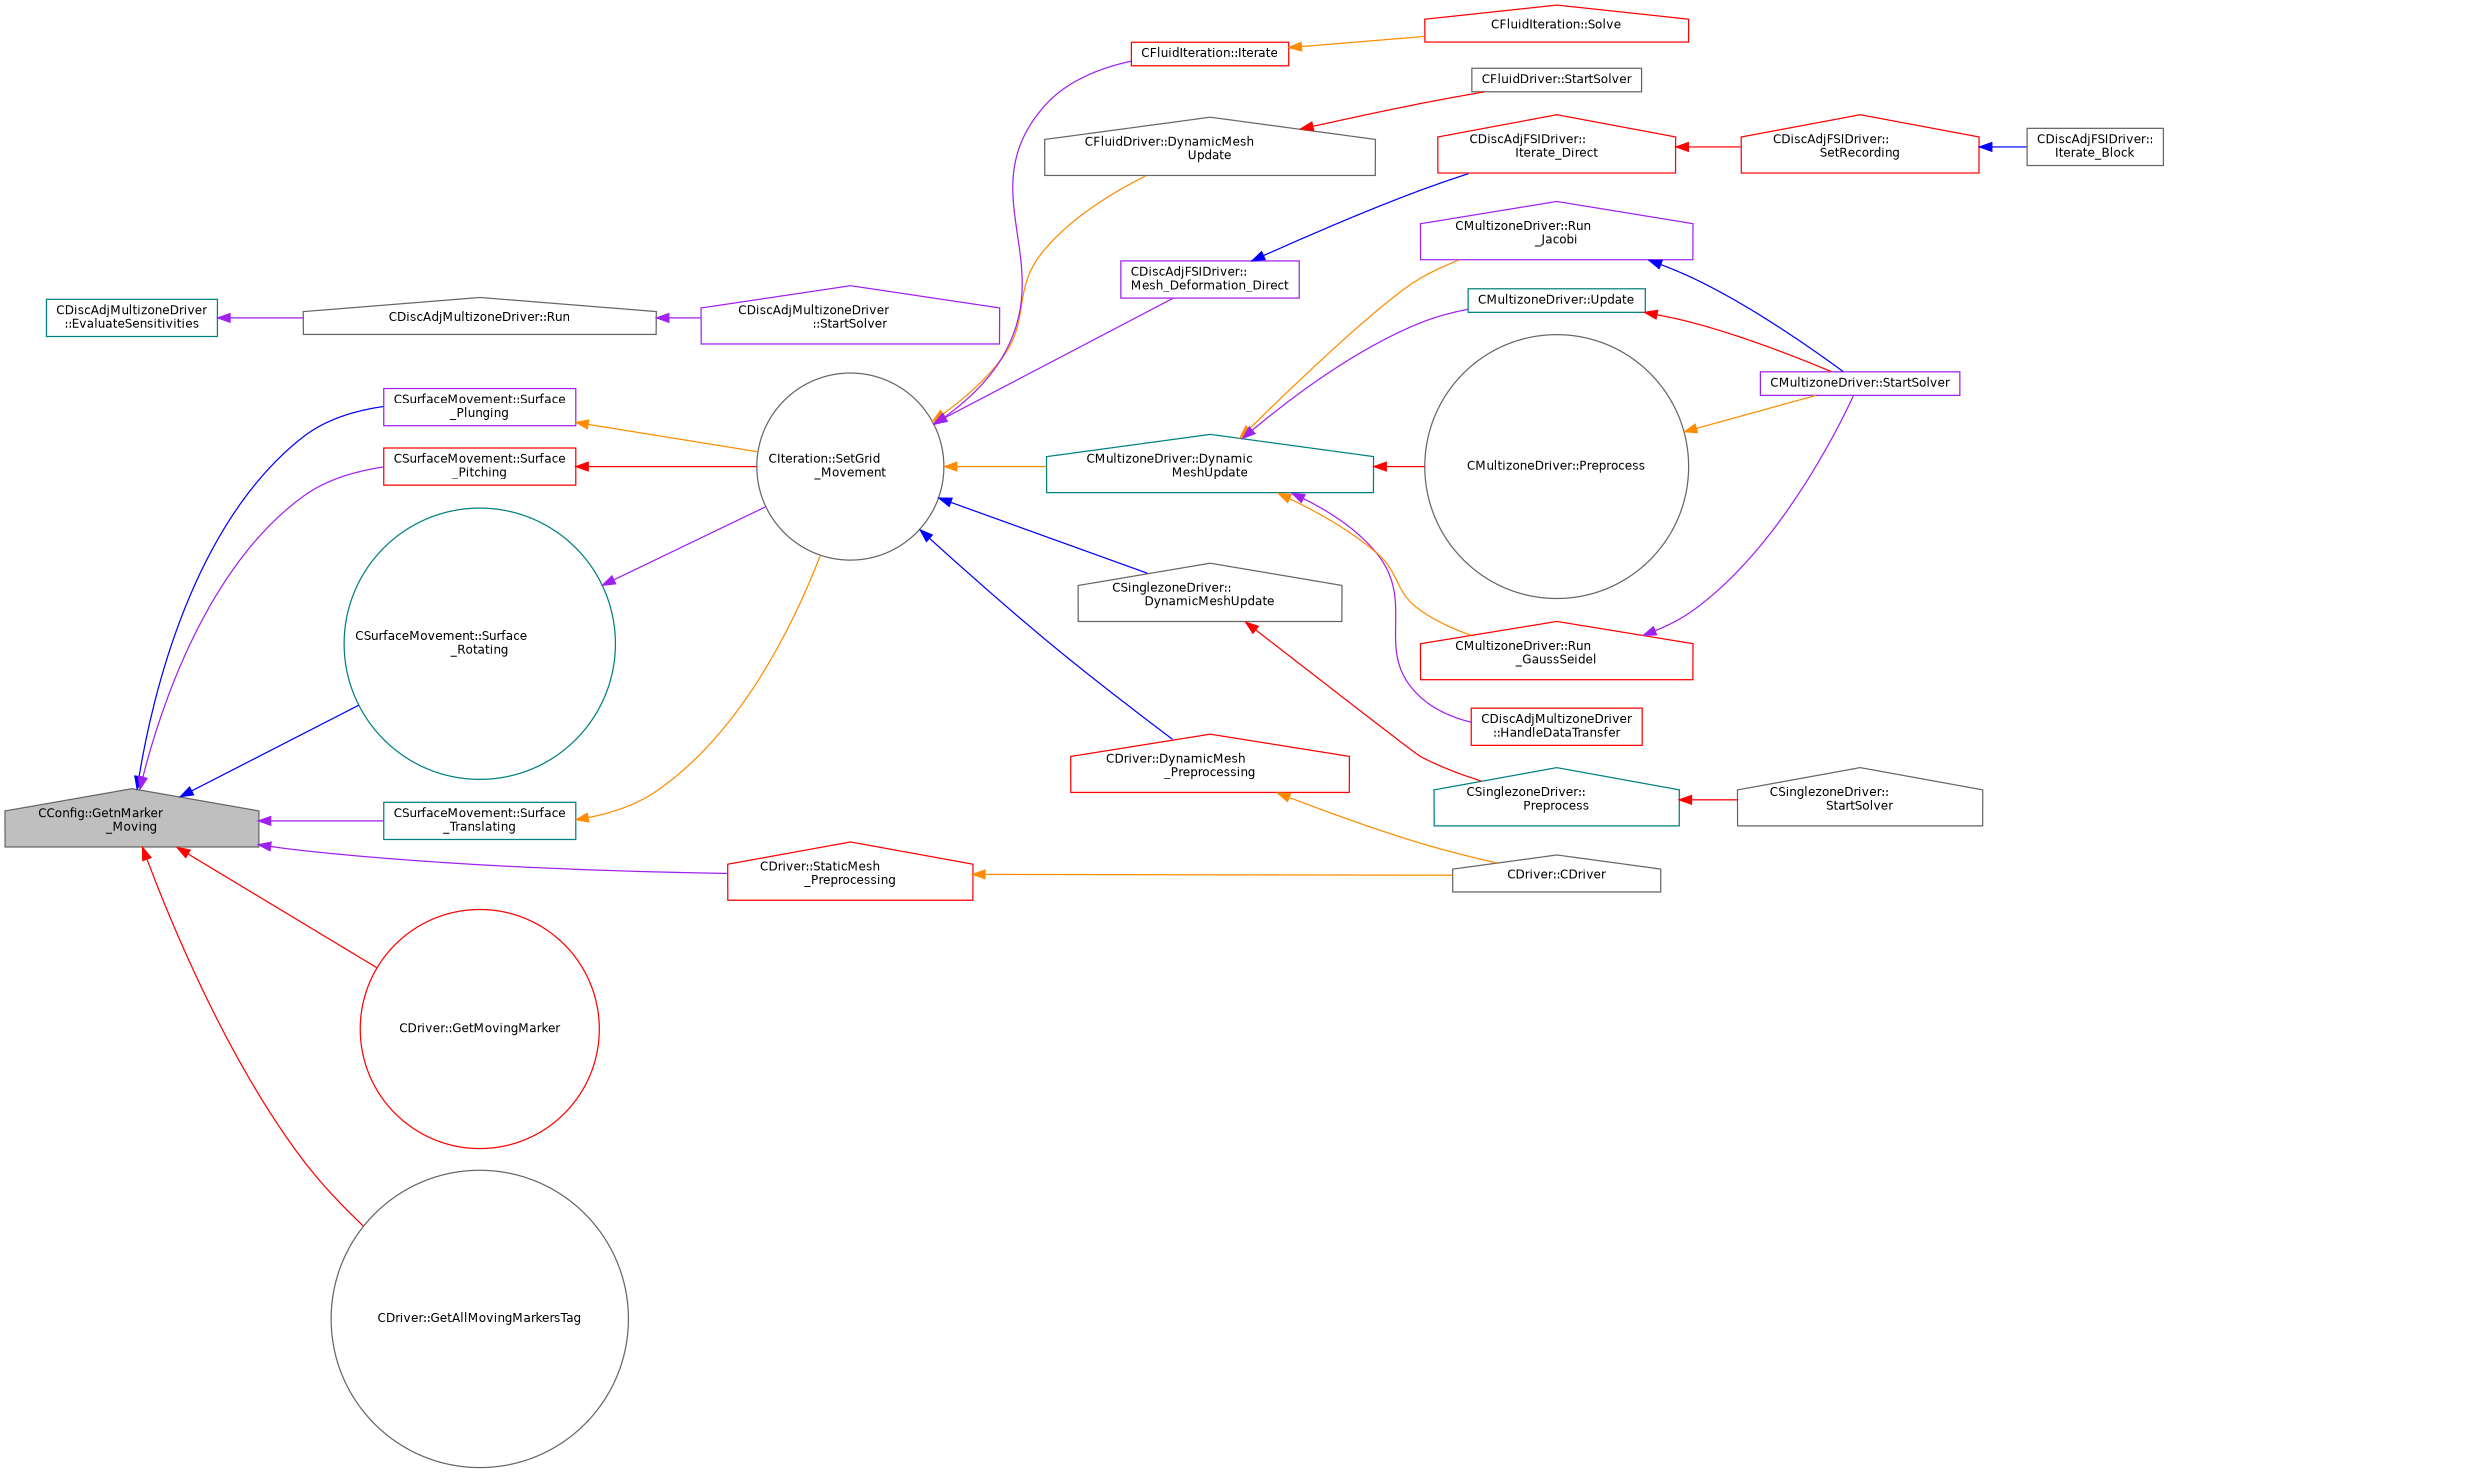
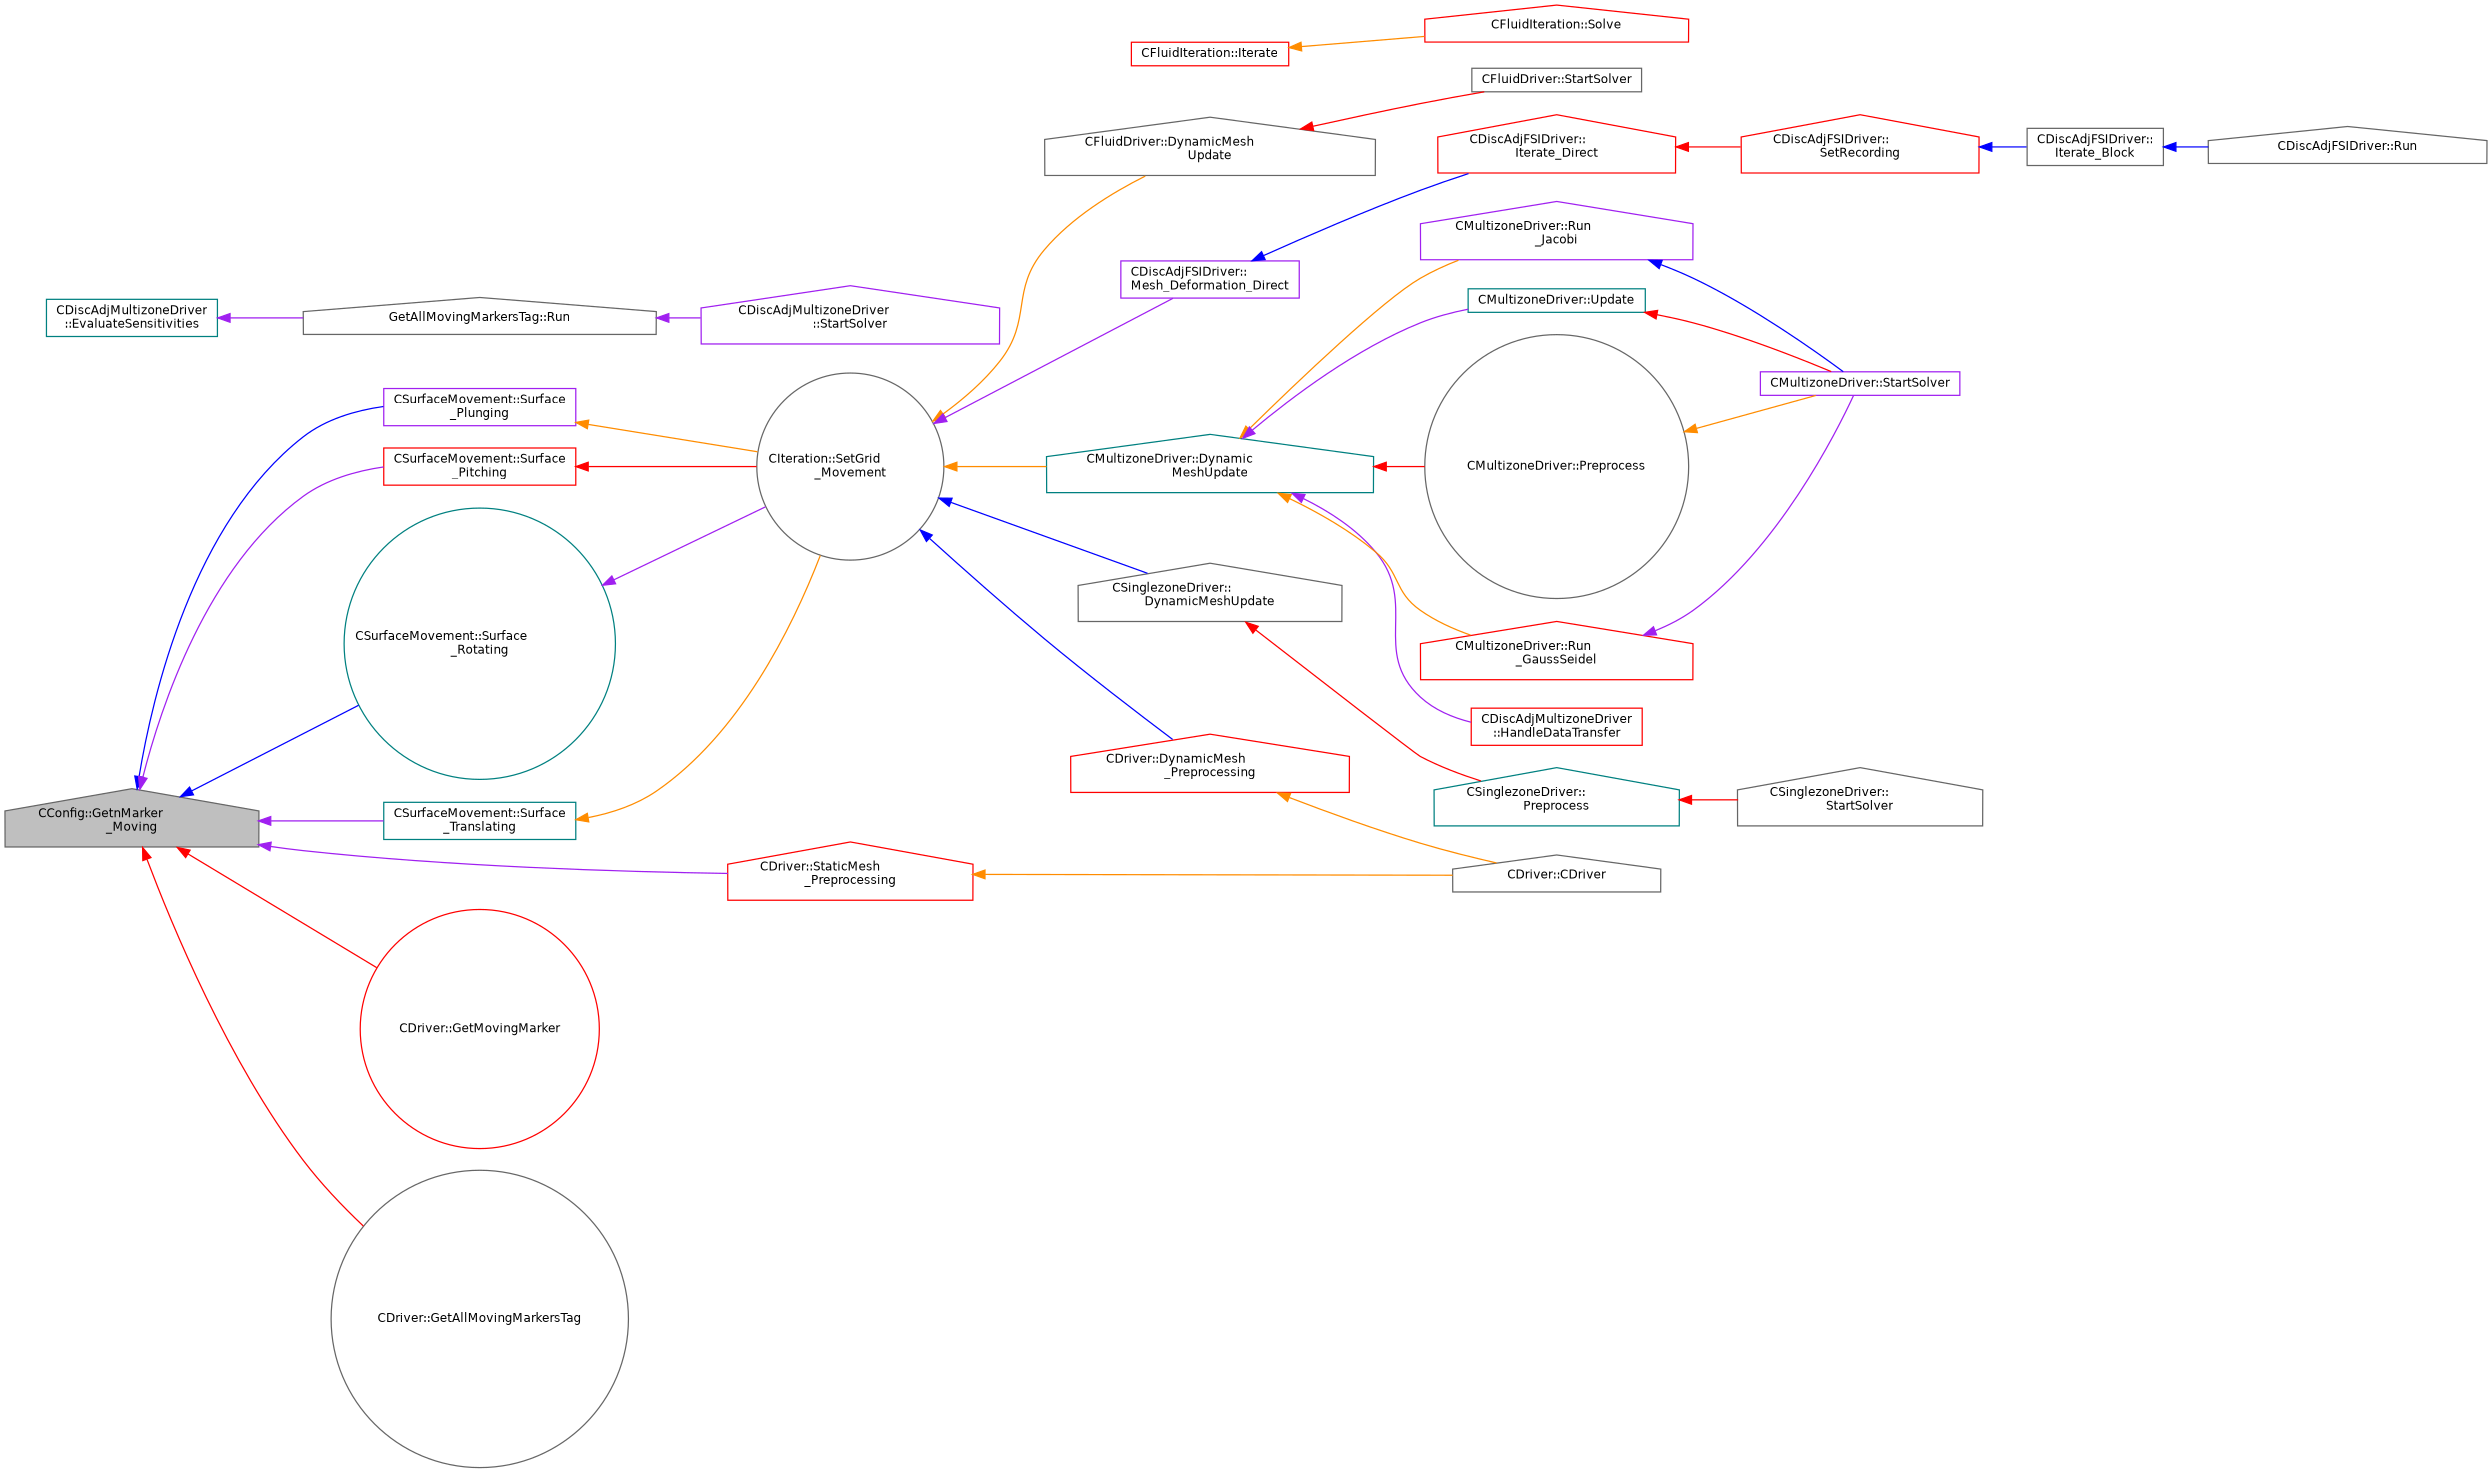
node "CDiscAdjFSIDriver::Run": added
edge "CFluidIteration::Iterate" -> "CIteration::SetGrid _Movement": removed
node "CDiscAdjMultizoneDriver::Run": label "CDiscAdjMultizoneDriver::Run" -> "GetAllMovingMarkersTag::Run"
